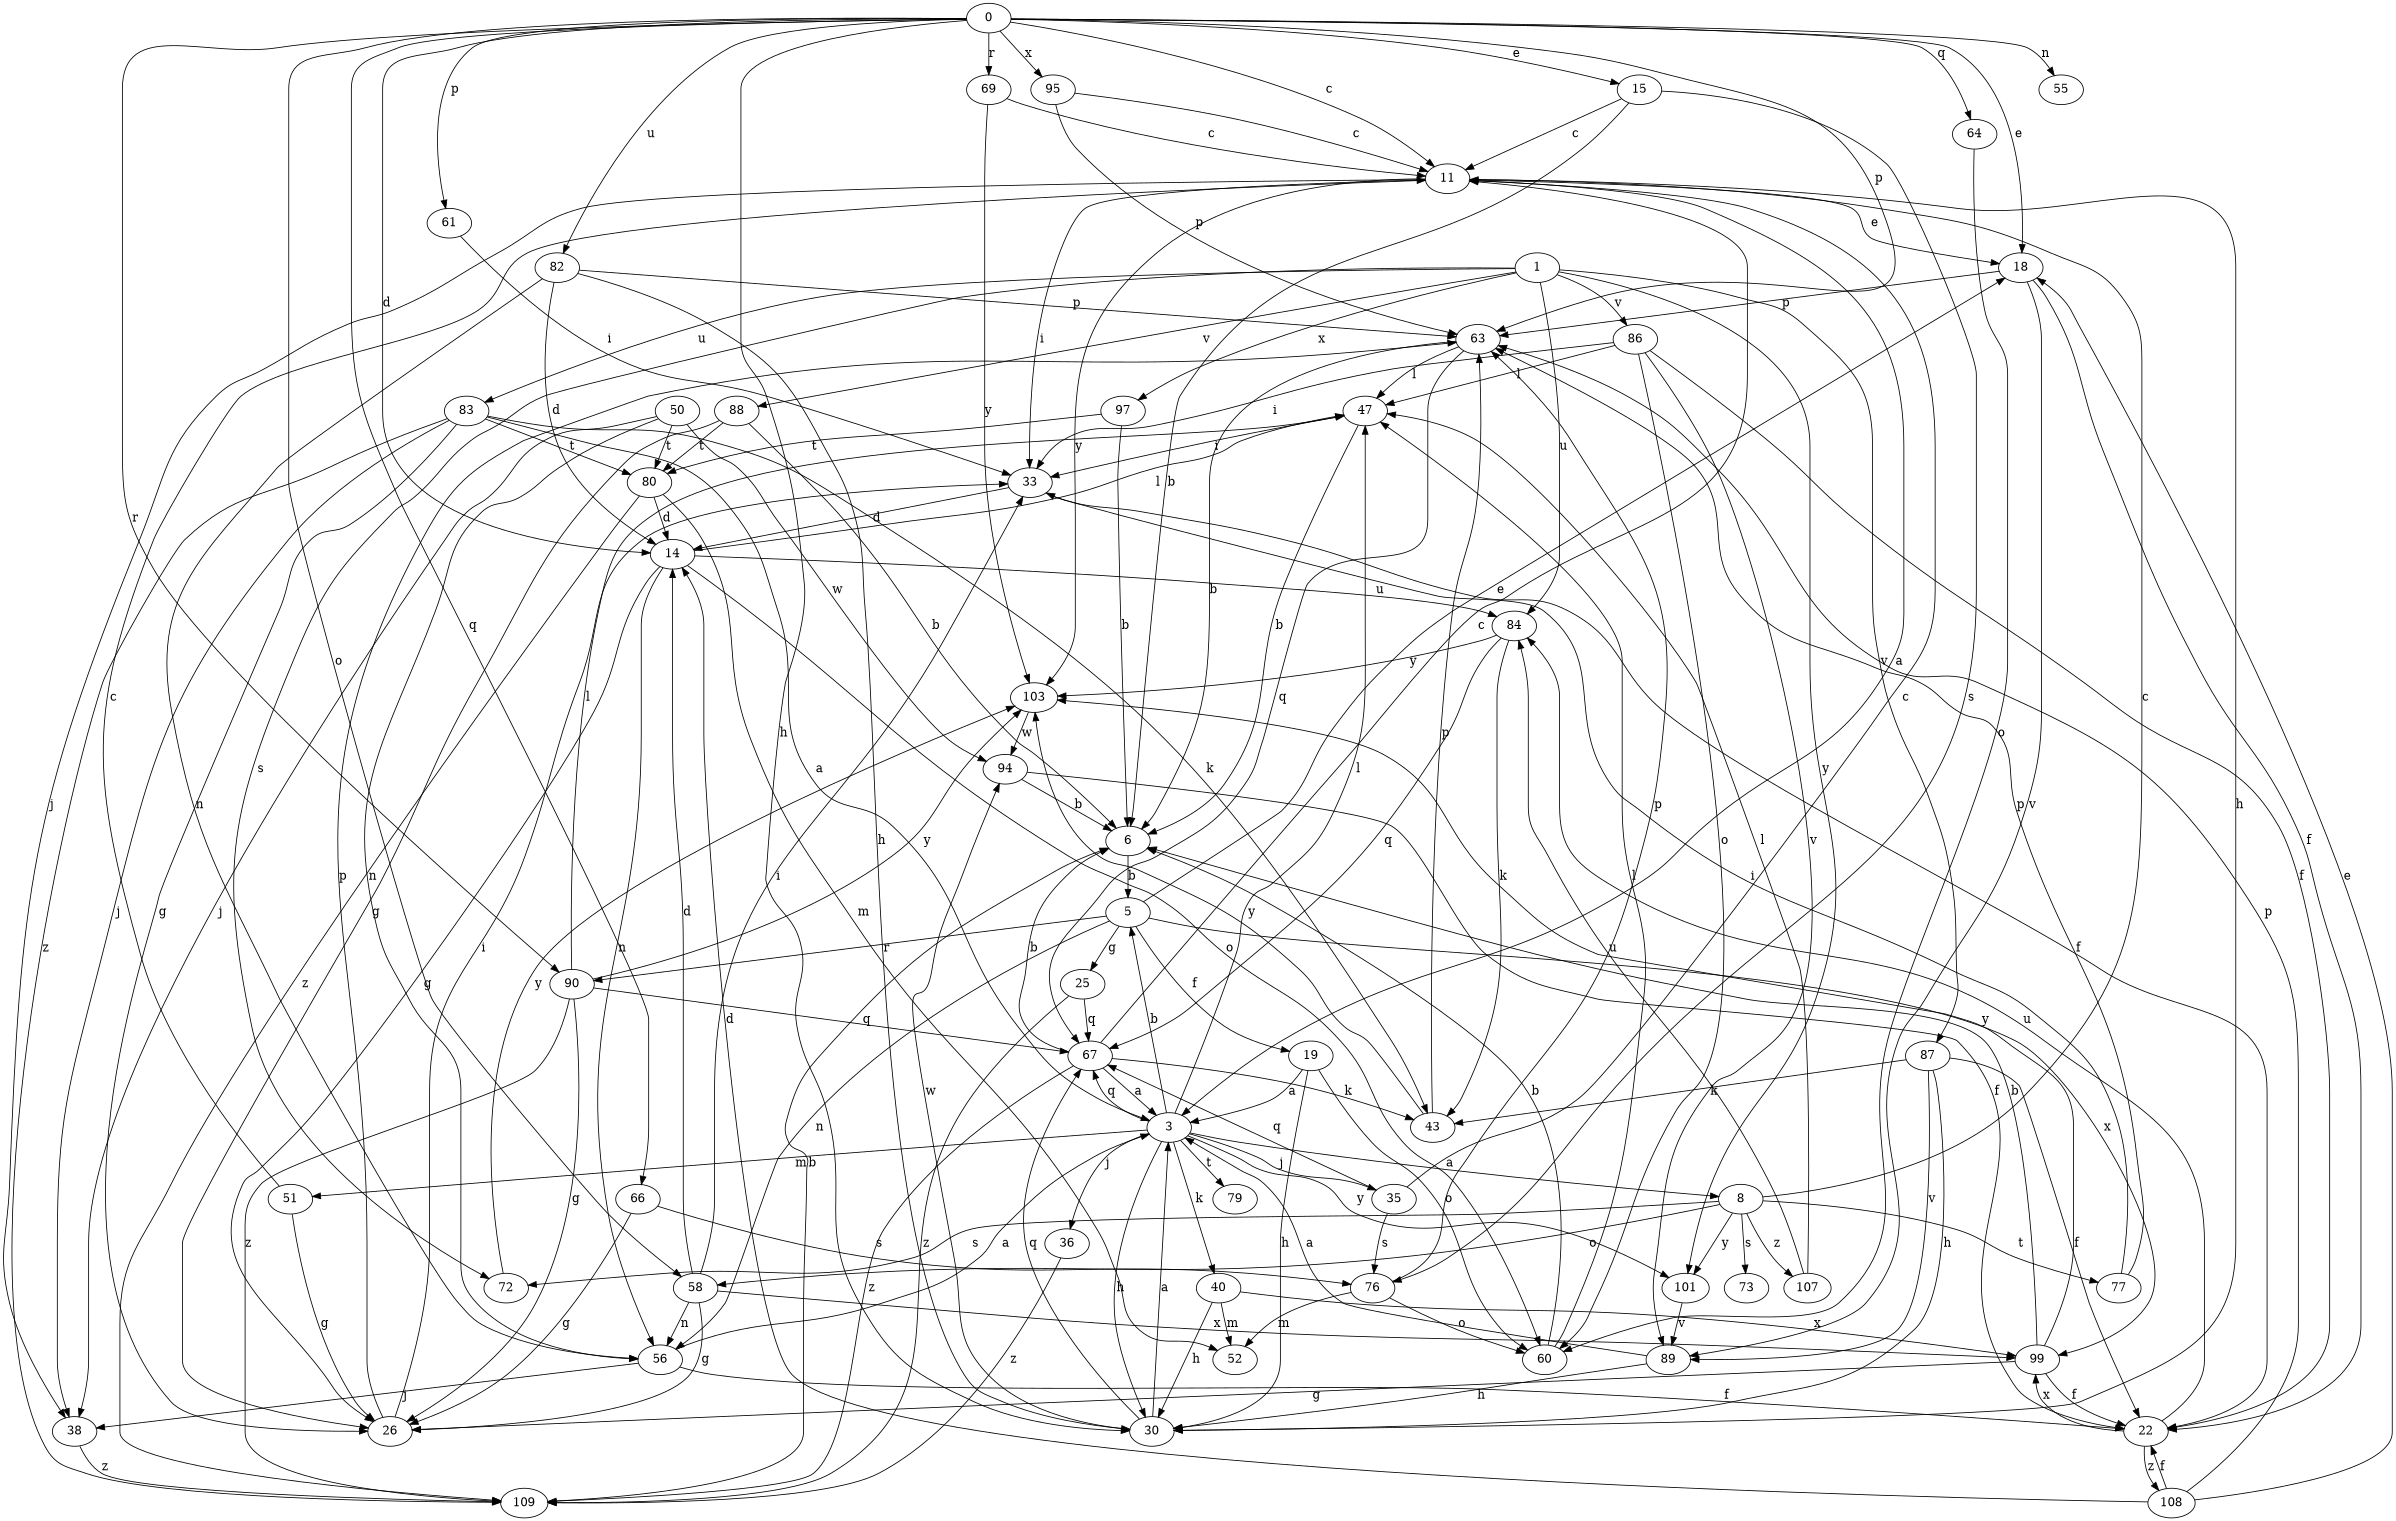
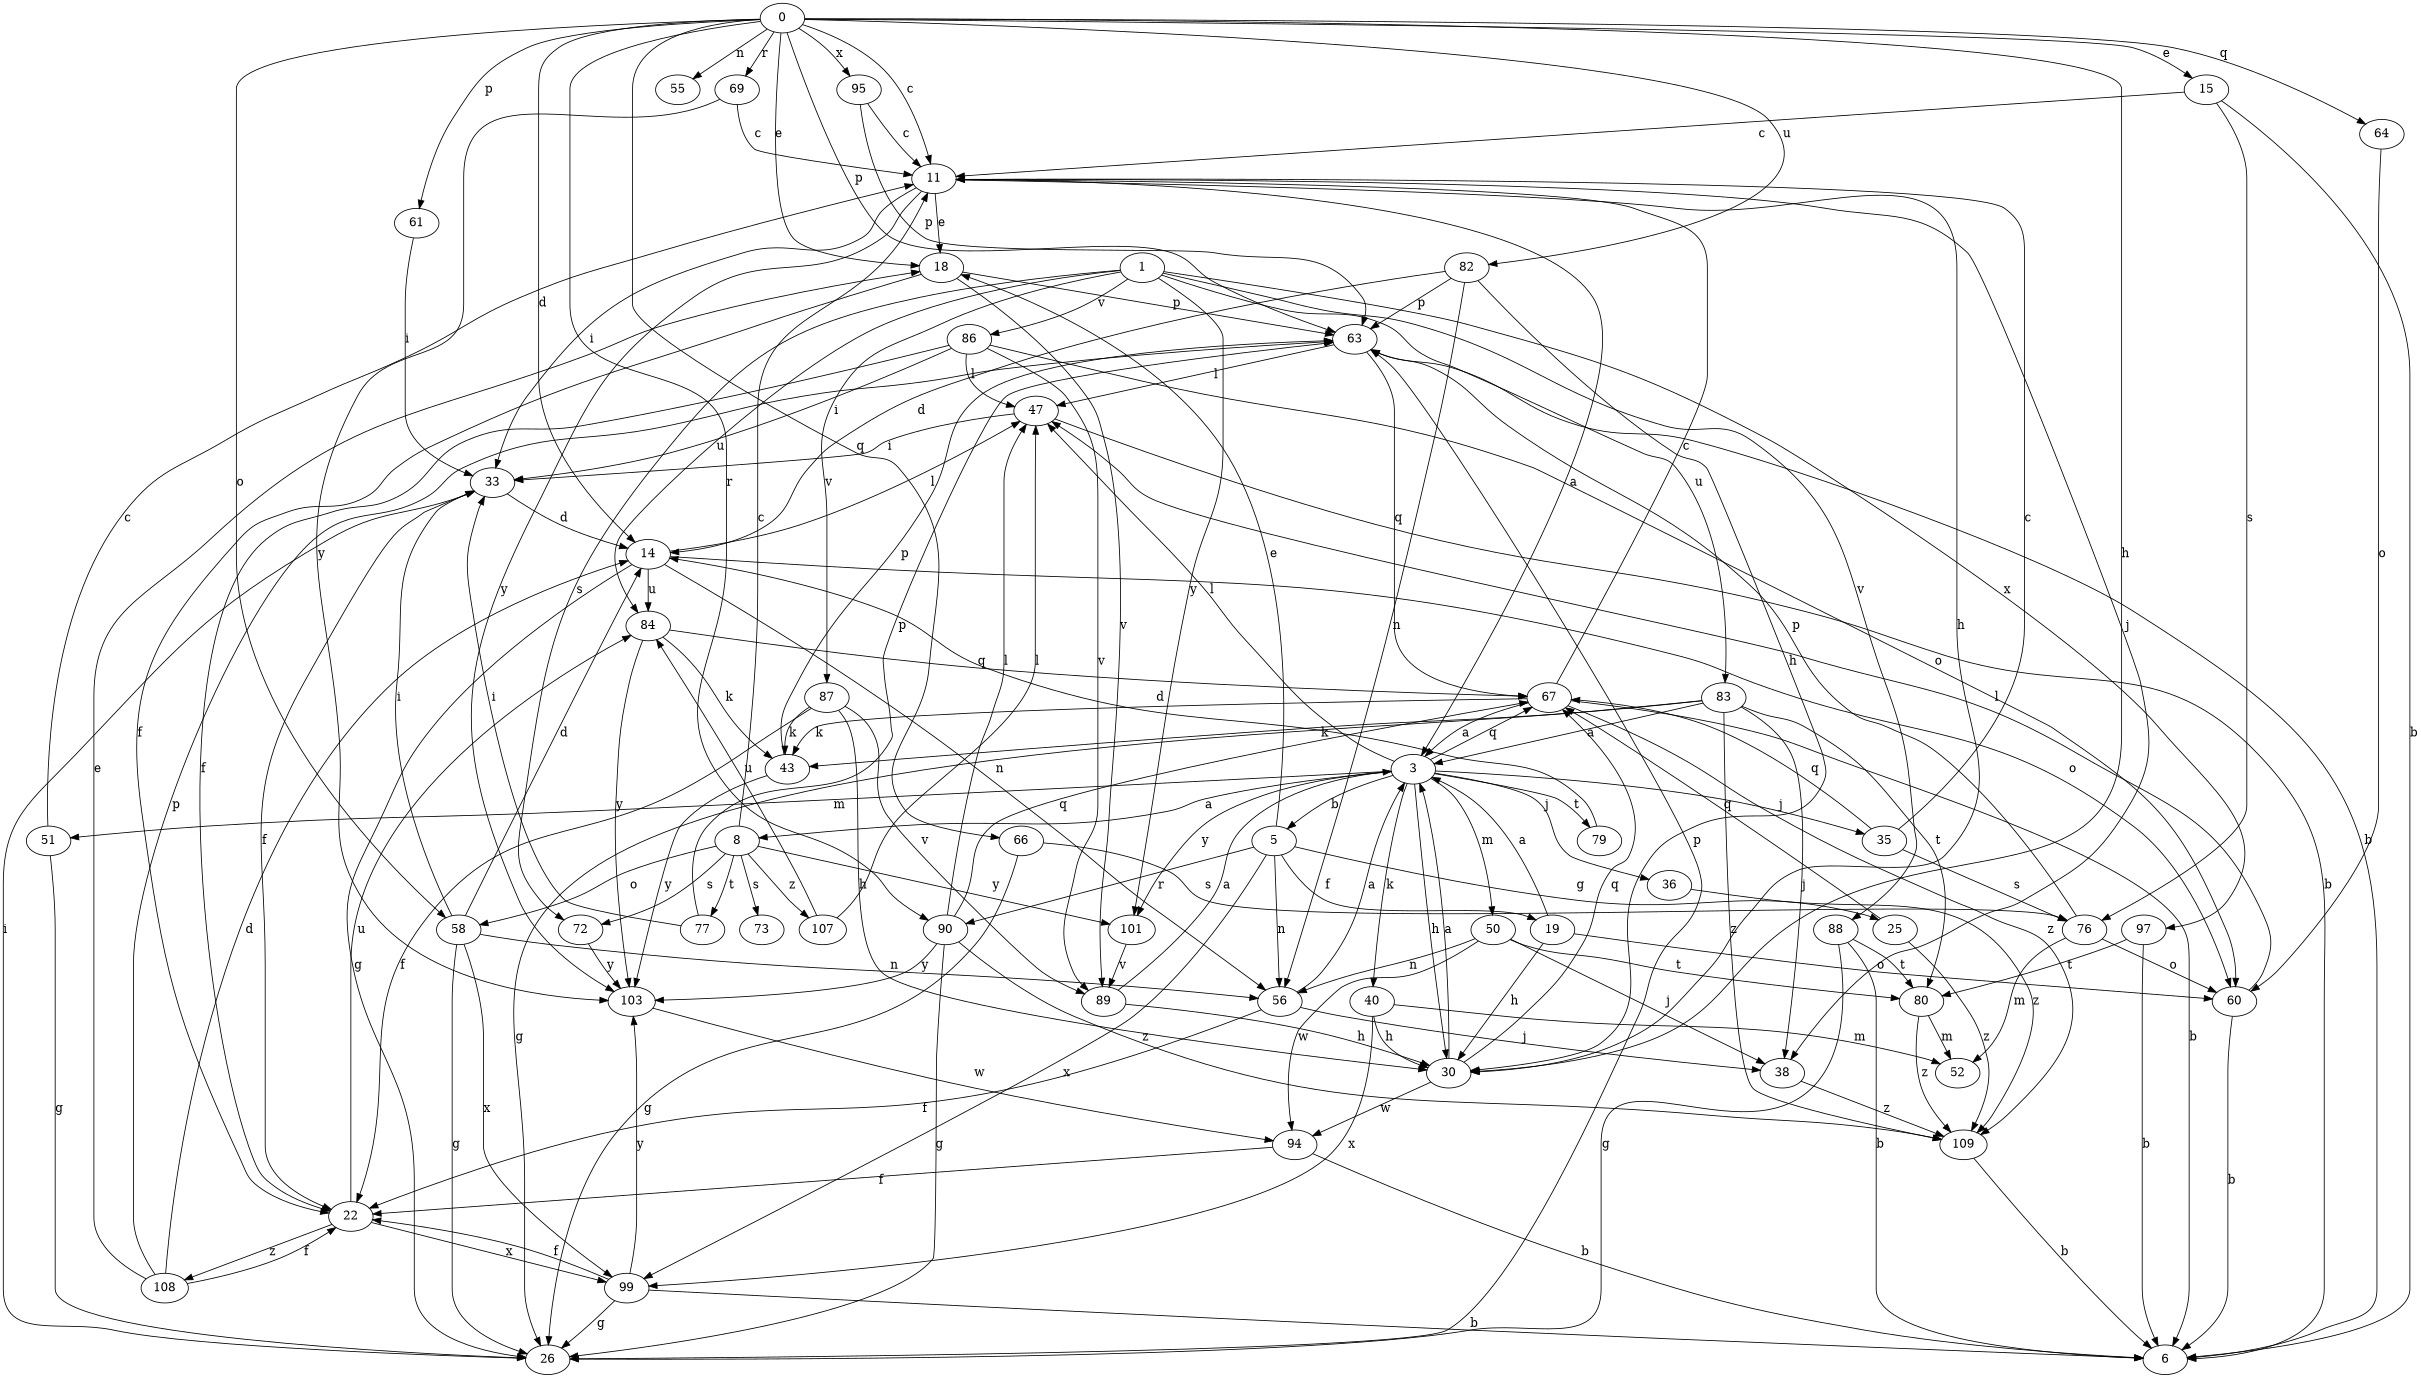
edge "80" -> "14": now "79" -> "14"
edge "3" -> "50": added, label "m"
edge "6" -> "5": removed, label "b"
